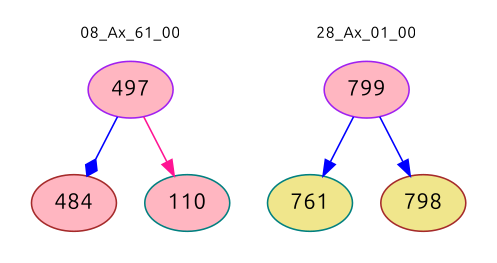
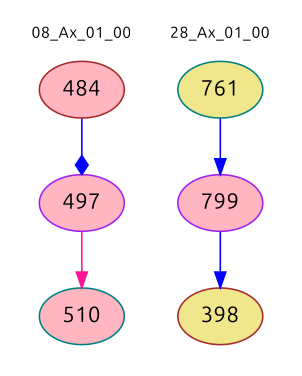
cluster "08_Ax_61_00": label "08_Ax_61_00" -> "08_Ax_01_00"
edge "497" -> "484": reversed
edge "799" -> "761": reversed
node "110": label "110" -> "510"
node "798": label "798" -> "398"
